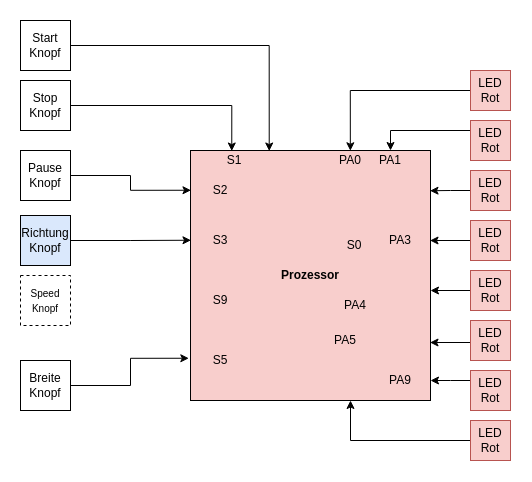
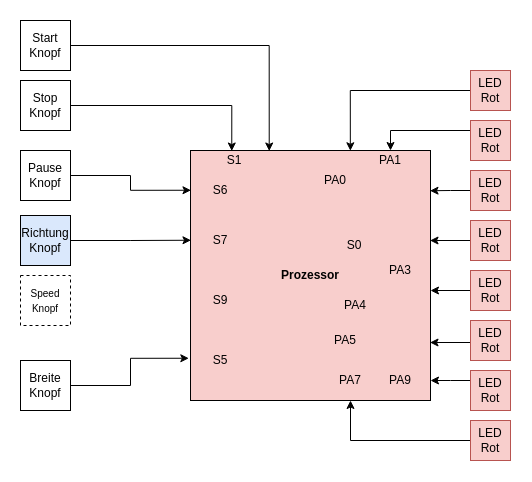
node "PA0": moved (351, 161) -> (336, 181)
node "S2": label "S2" -> "S6"
node "S3": label "S3" -> "S7"
node "PA3": moved (401, 241) -> (401, 271)
node "PA7": added
